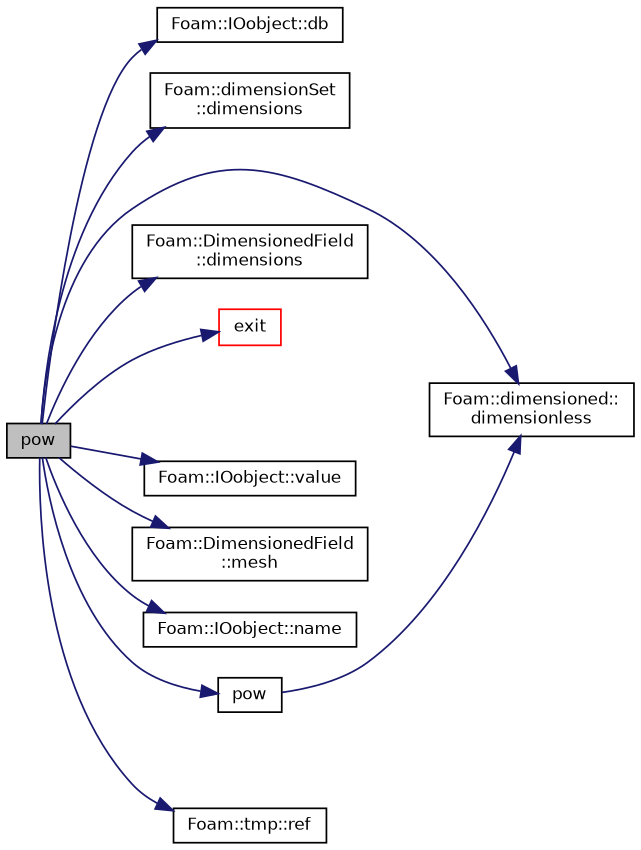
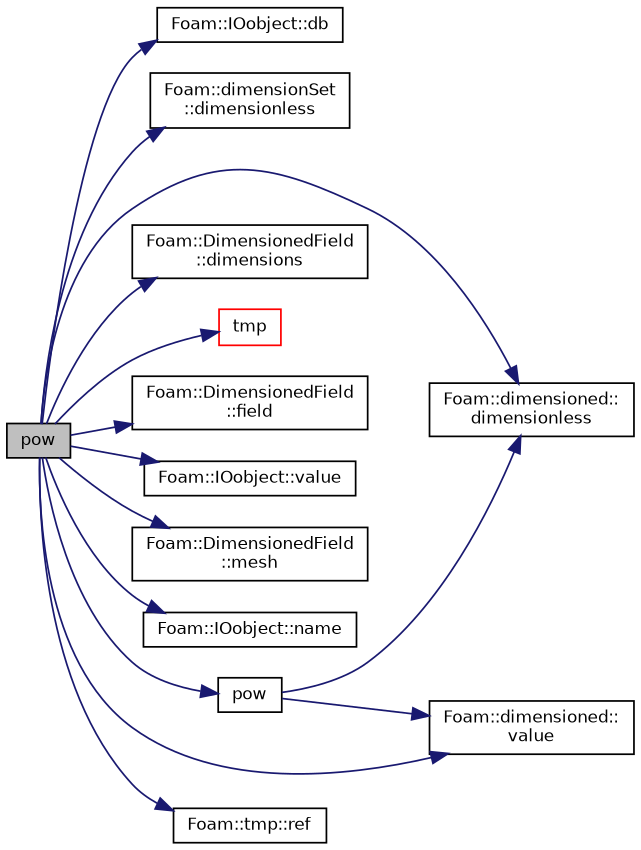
node "Foam::dimensionSet ::dimensions": label "Foam::dimensionSet ::dimensions" -> "Foam::dimensionSet ::dimensionless"
node "exit": label "exit" -> "tmp"
node "Foam::DimensionedField ::field": added
node "Foam::dimensioned:: value": added
